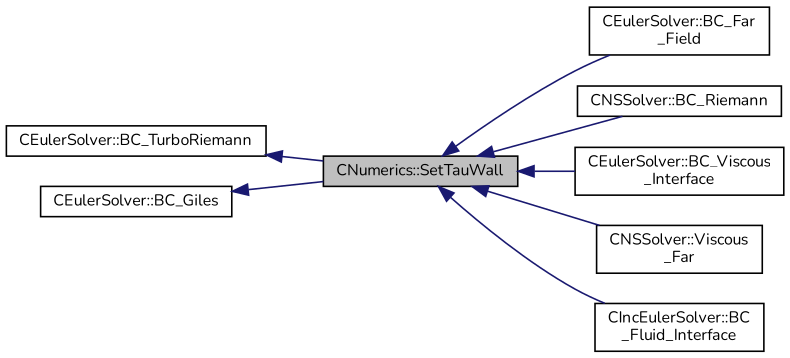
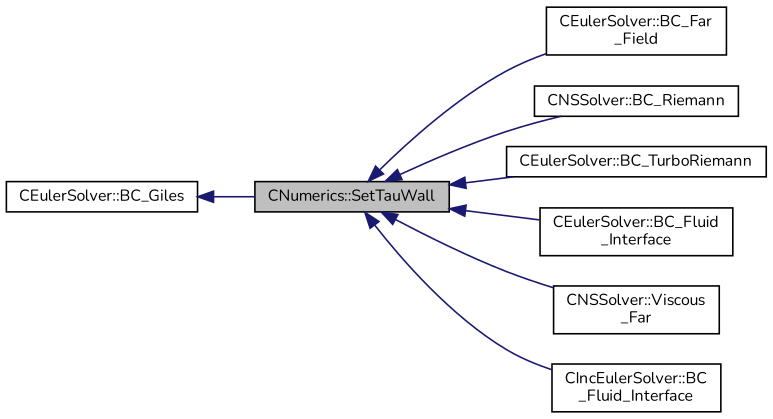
edge "CNumerics::SetTauWall" -> "CEulerSolver::BC_TurboRiemann": reversed
node "CEulerSolver::BC_Viscous _Interface": label "CEulerSolver::BC_Viscous _Interface" -> "CEulerSolver::BC_Fluid _Interface"
